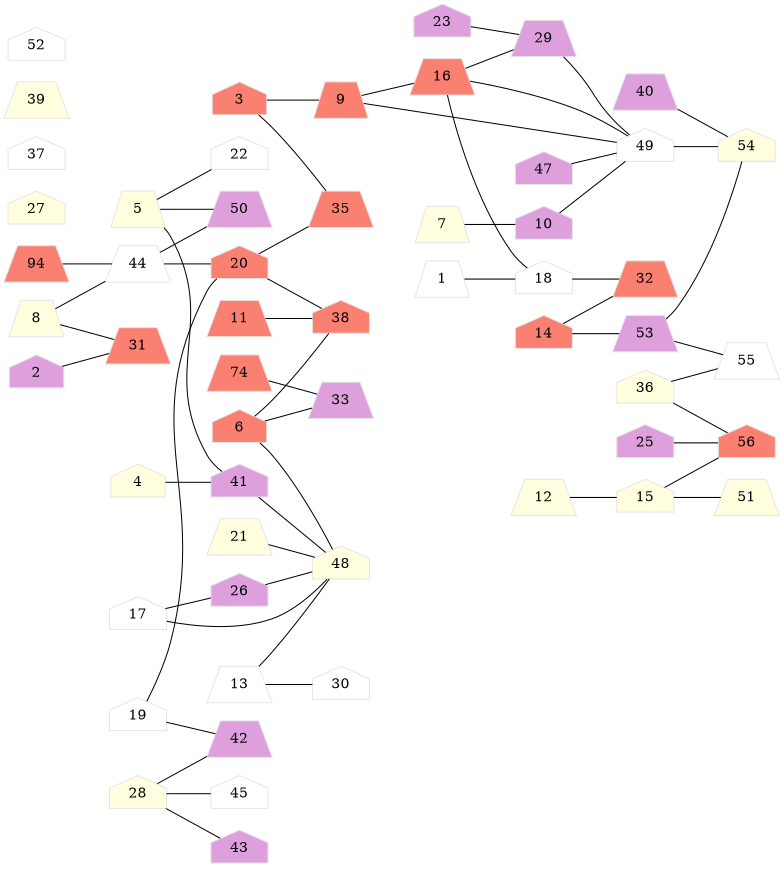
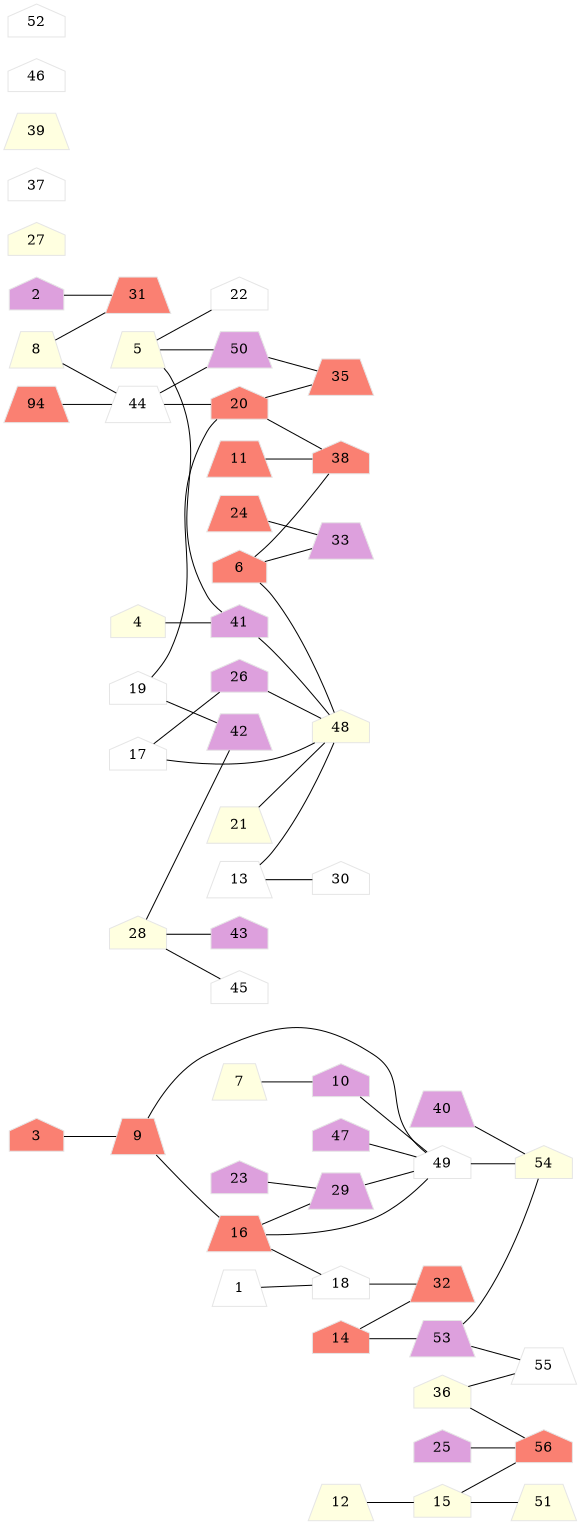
node "46": added
edge "3" -- "35": now "50" -- "35"
node "74": label "74" -> "24"
